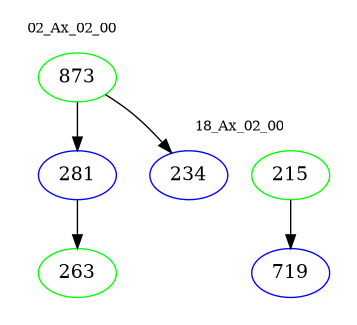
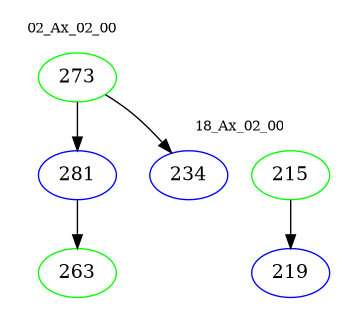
node "873": label "873" -> "273"
node "719": label "719" -> "219"
